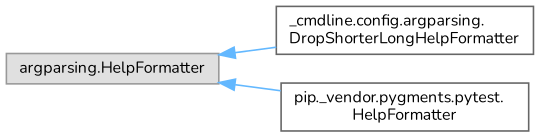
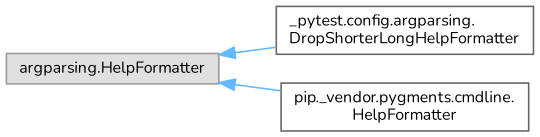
node "_cmdline.config.argparsing. DropShorterLongHelpFormatter": label "_cmdline.config.argparsing. DropShorterLongHelpFormatter" -> "_pytest.config.argparsing. DropShorterLongHelpFormatter"
node "pip._vendor.pygments.pytest. HelpFormatter": label "pip._vendor.pygments.pytest. HelpFormatter" -> "pip._vendor.pygments.cmdline. HelpFormatter"
